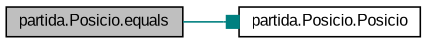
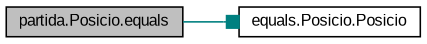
node "partida.Posicio.Posicio": label "partida.Posicio.Posicio" -> "equals.Posicio.Posicio"
